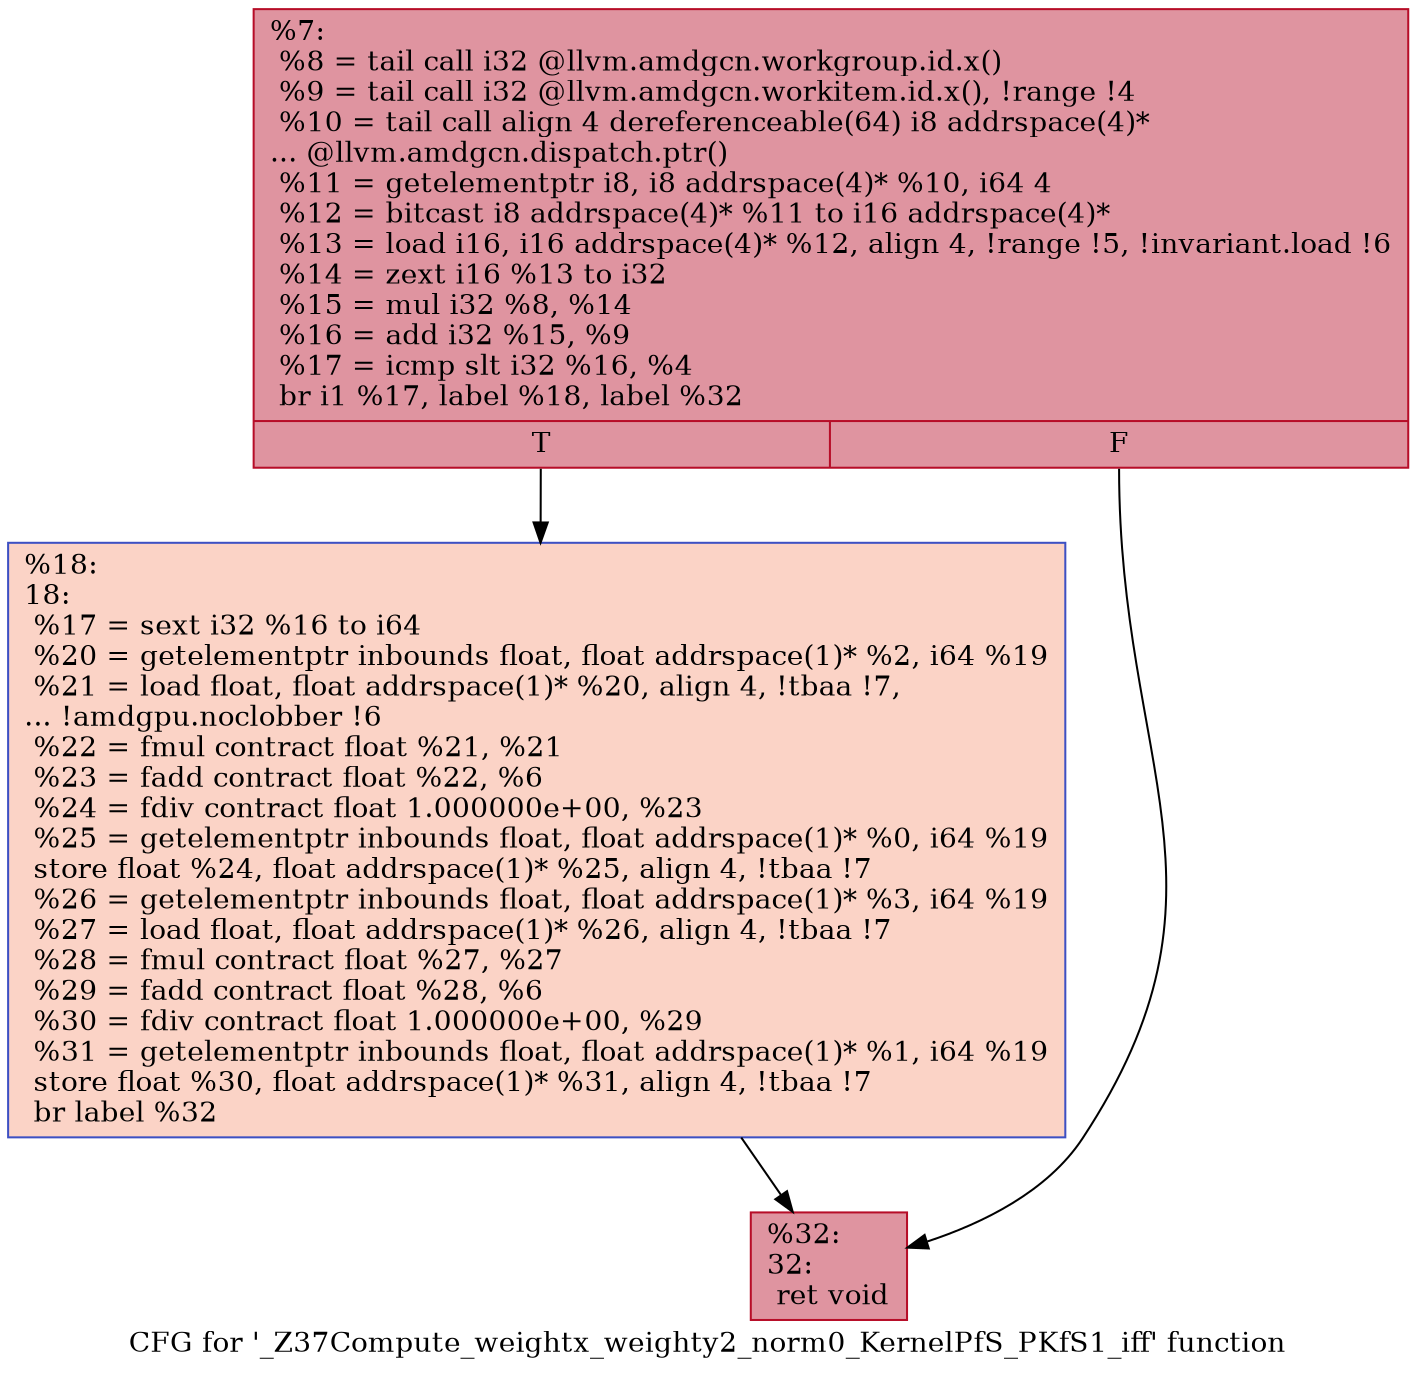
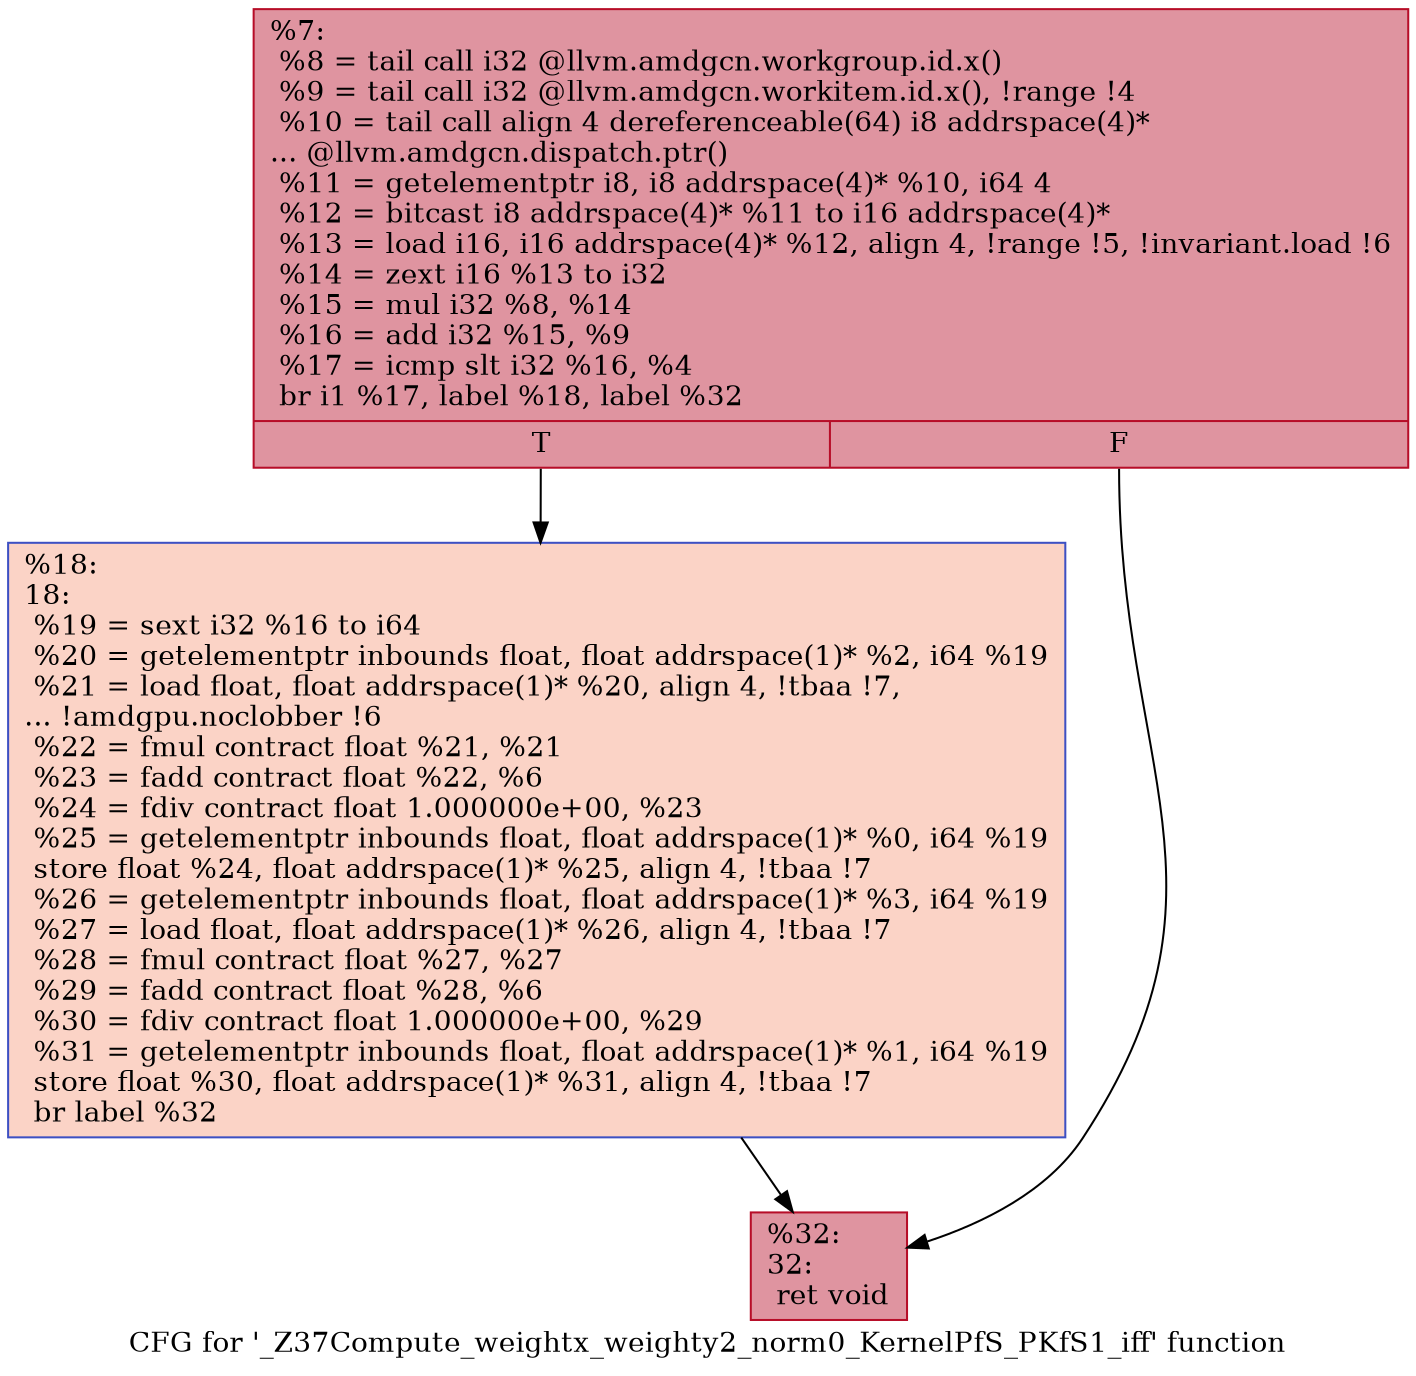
node "%18:": text "%17 = sext i32 %16 to i64" -> "%19 = sext i32 %16 to i64"
